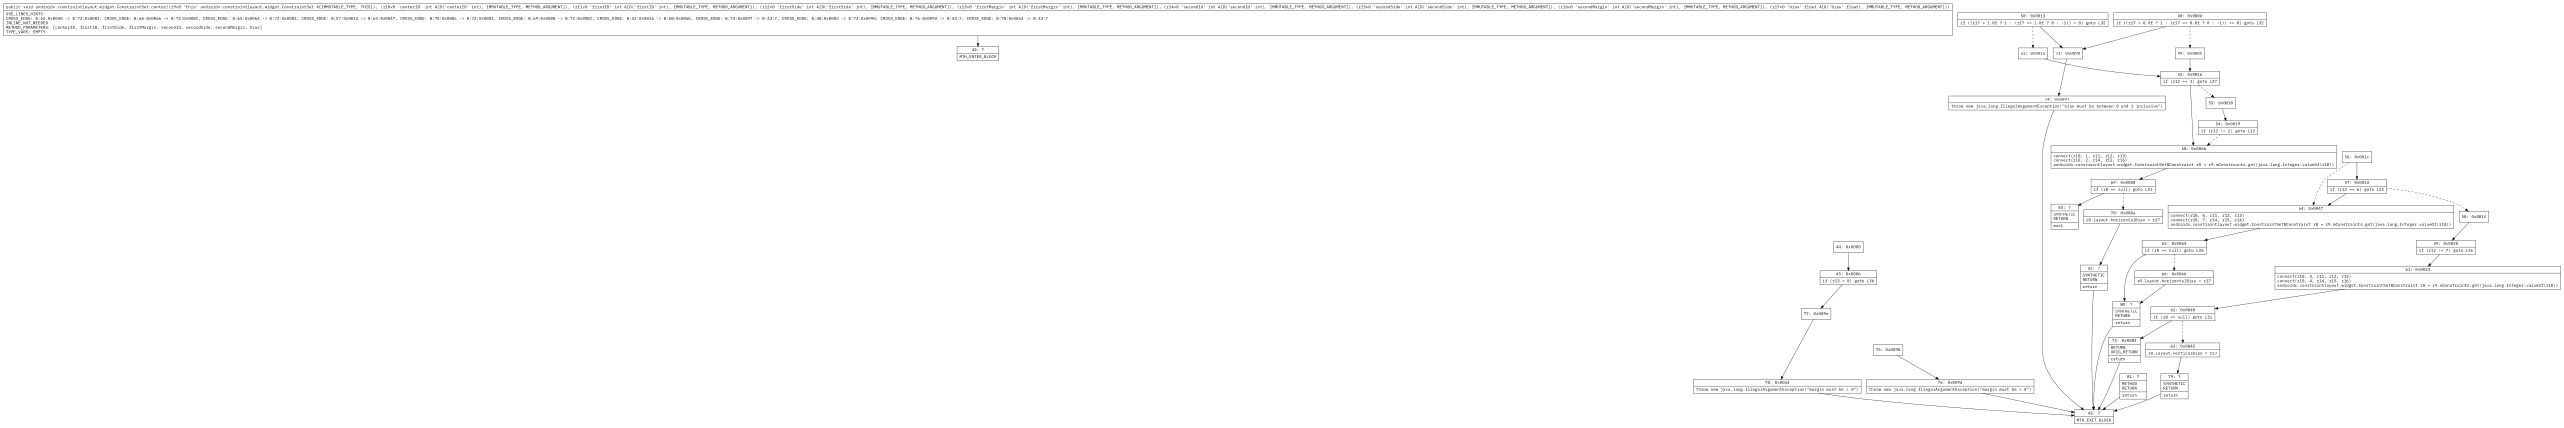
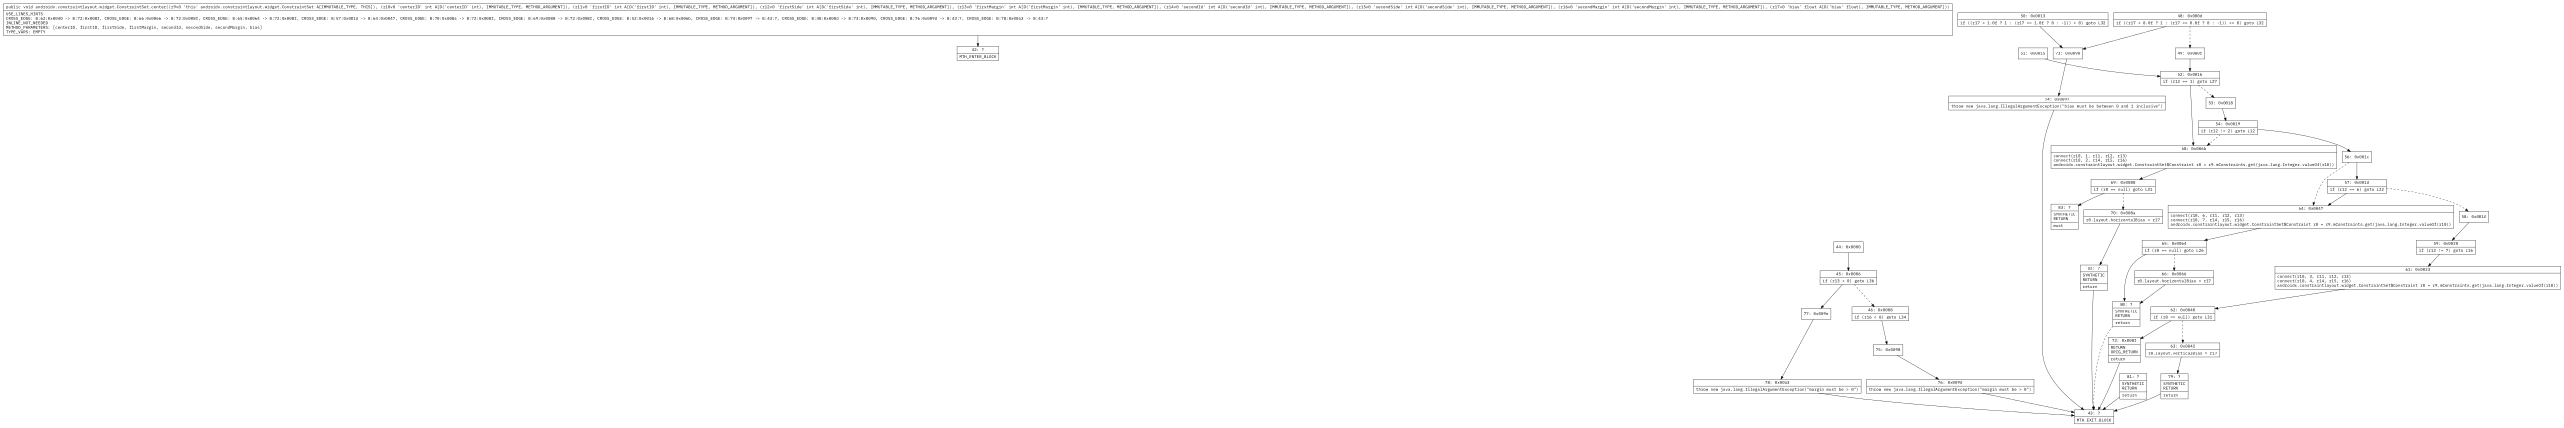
edge "50: 0x0013" -> "51: 0x0015": removed
edge "54: 0x0019" -> "56: 0x001c": added
node "46: 0x0008": added
edge "80: ?" -> "43: ?": style solid -> dashed
node "81: ?": text "METHOD" -> "SYNTHETIC"
